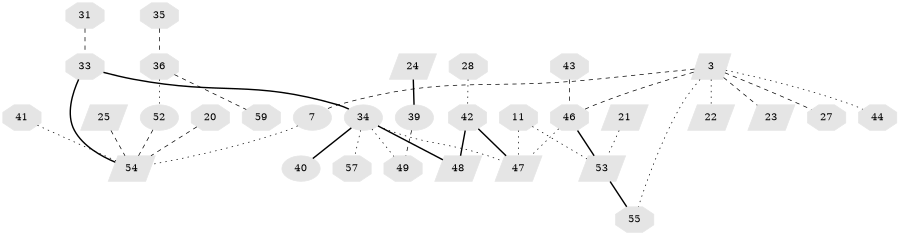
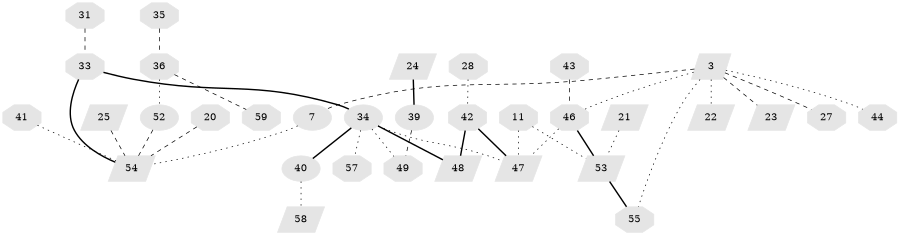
edge "3" -- "46": style dashed -> dotted
node "58": added
